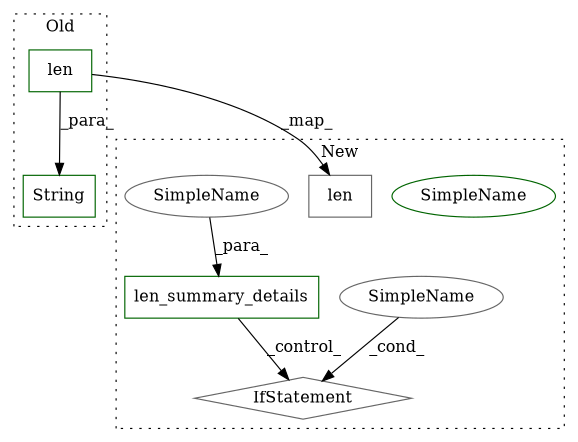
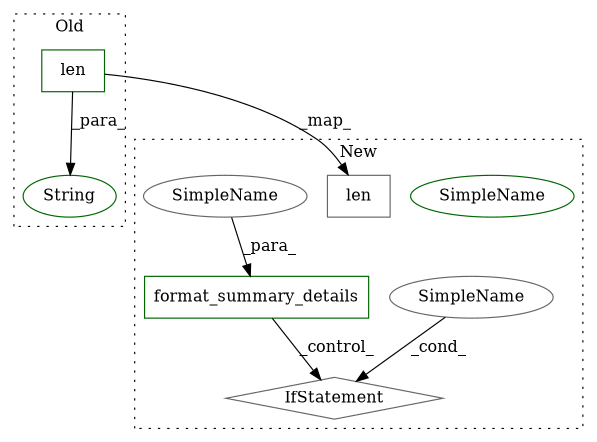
node "String": shape box -> ellipse
node "len_summary_details": label "len_summary_details" -> "format_summary_details"
